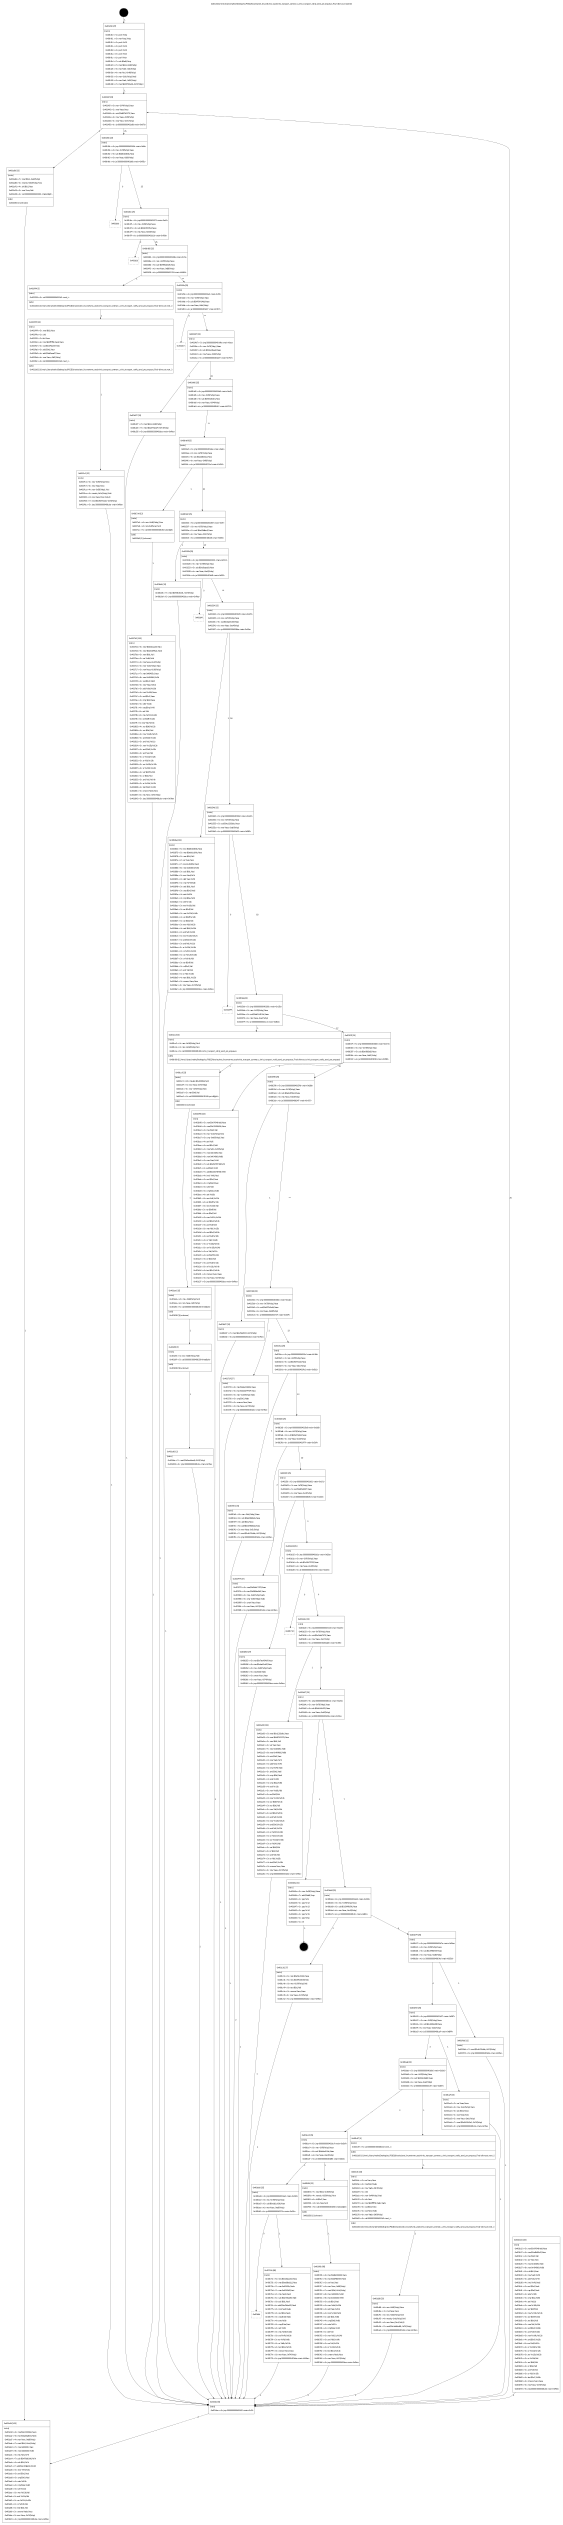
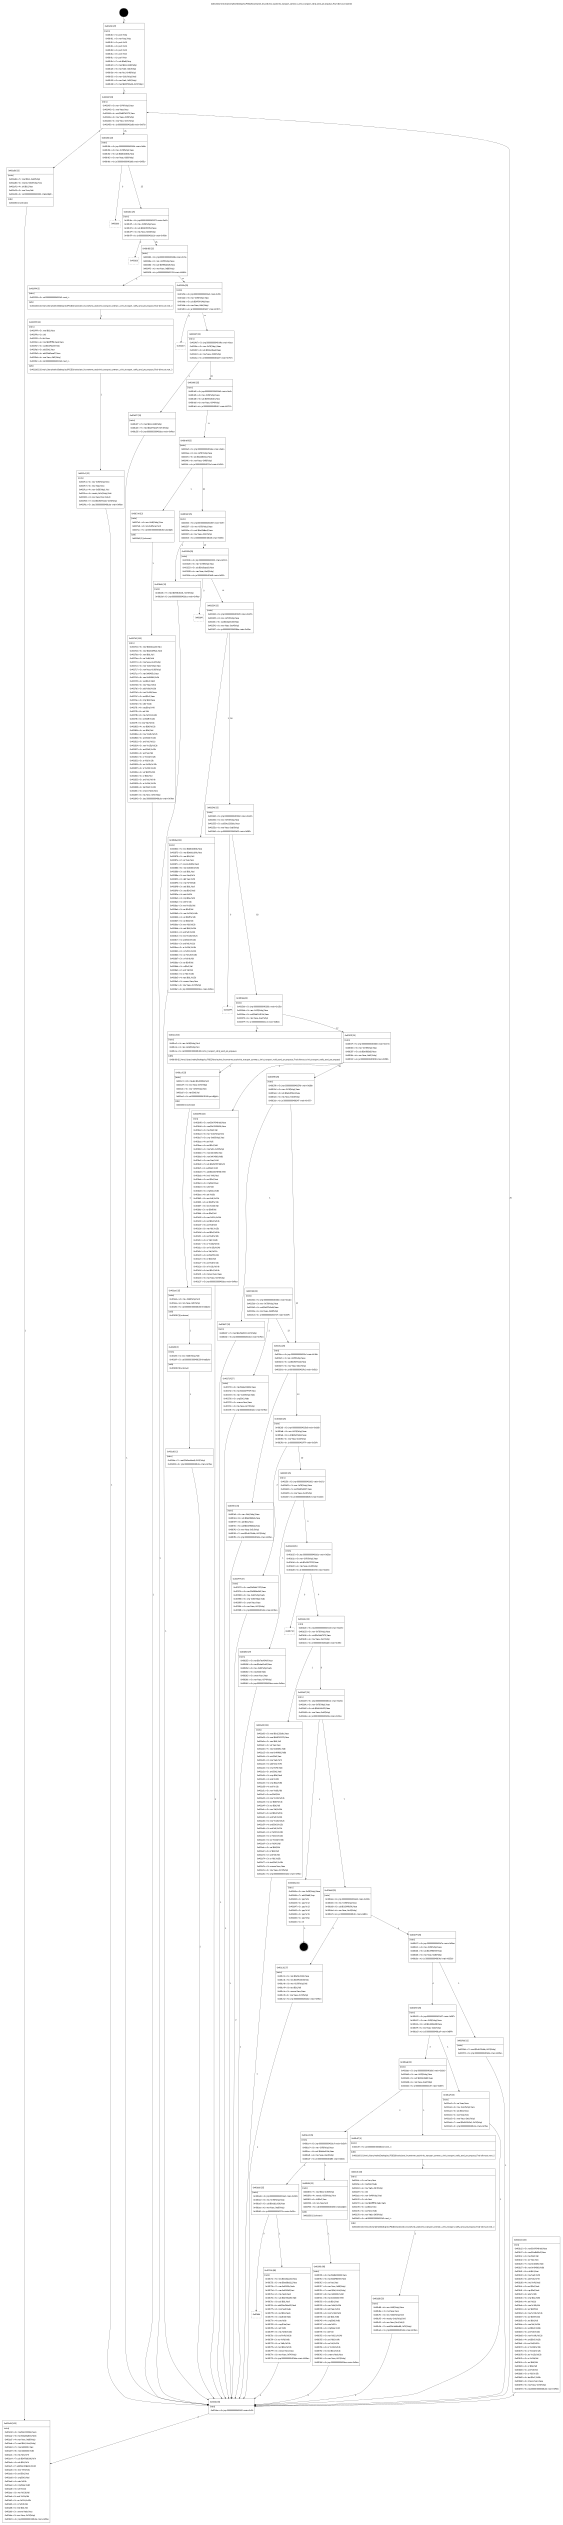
edge "0x401598 [25]" -> "0x4015b1 [25]": now "0x401598 [25]" -> "0x4015ca [25]"
